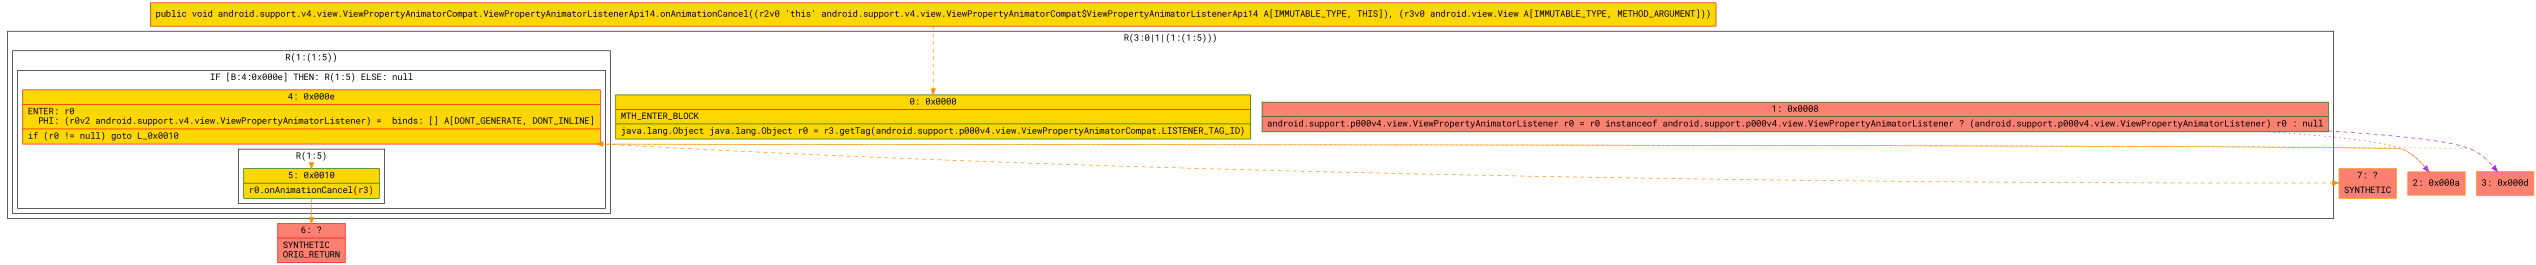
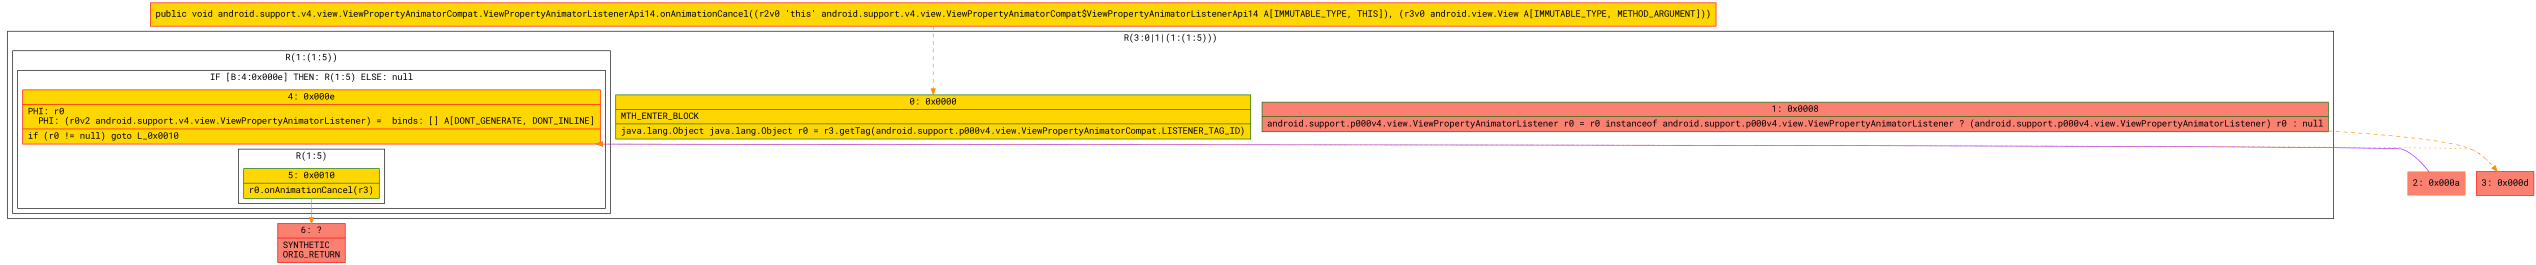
node "4: 0x000e": text "ENTER: r0" -> "PHI: r0"
edge "1: 0x0008" -> "3: 0x000d": color purple -> darkorange
edge "1: 0x0008" -> "2: 0x000a": removed
edge "2: 0x000a" -> "4: 0x000e": color darkorange -> purple
edge "4: 0x000e" -> "5: 0x0010": removed
node "7: ?": removed
node "3: 0x000d": color darkorange -> red
